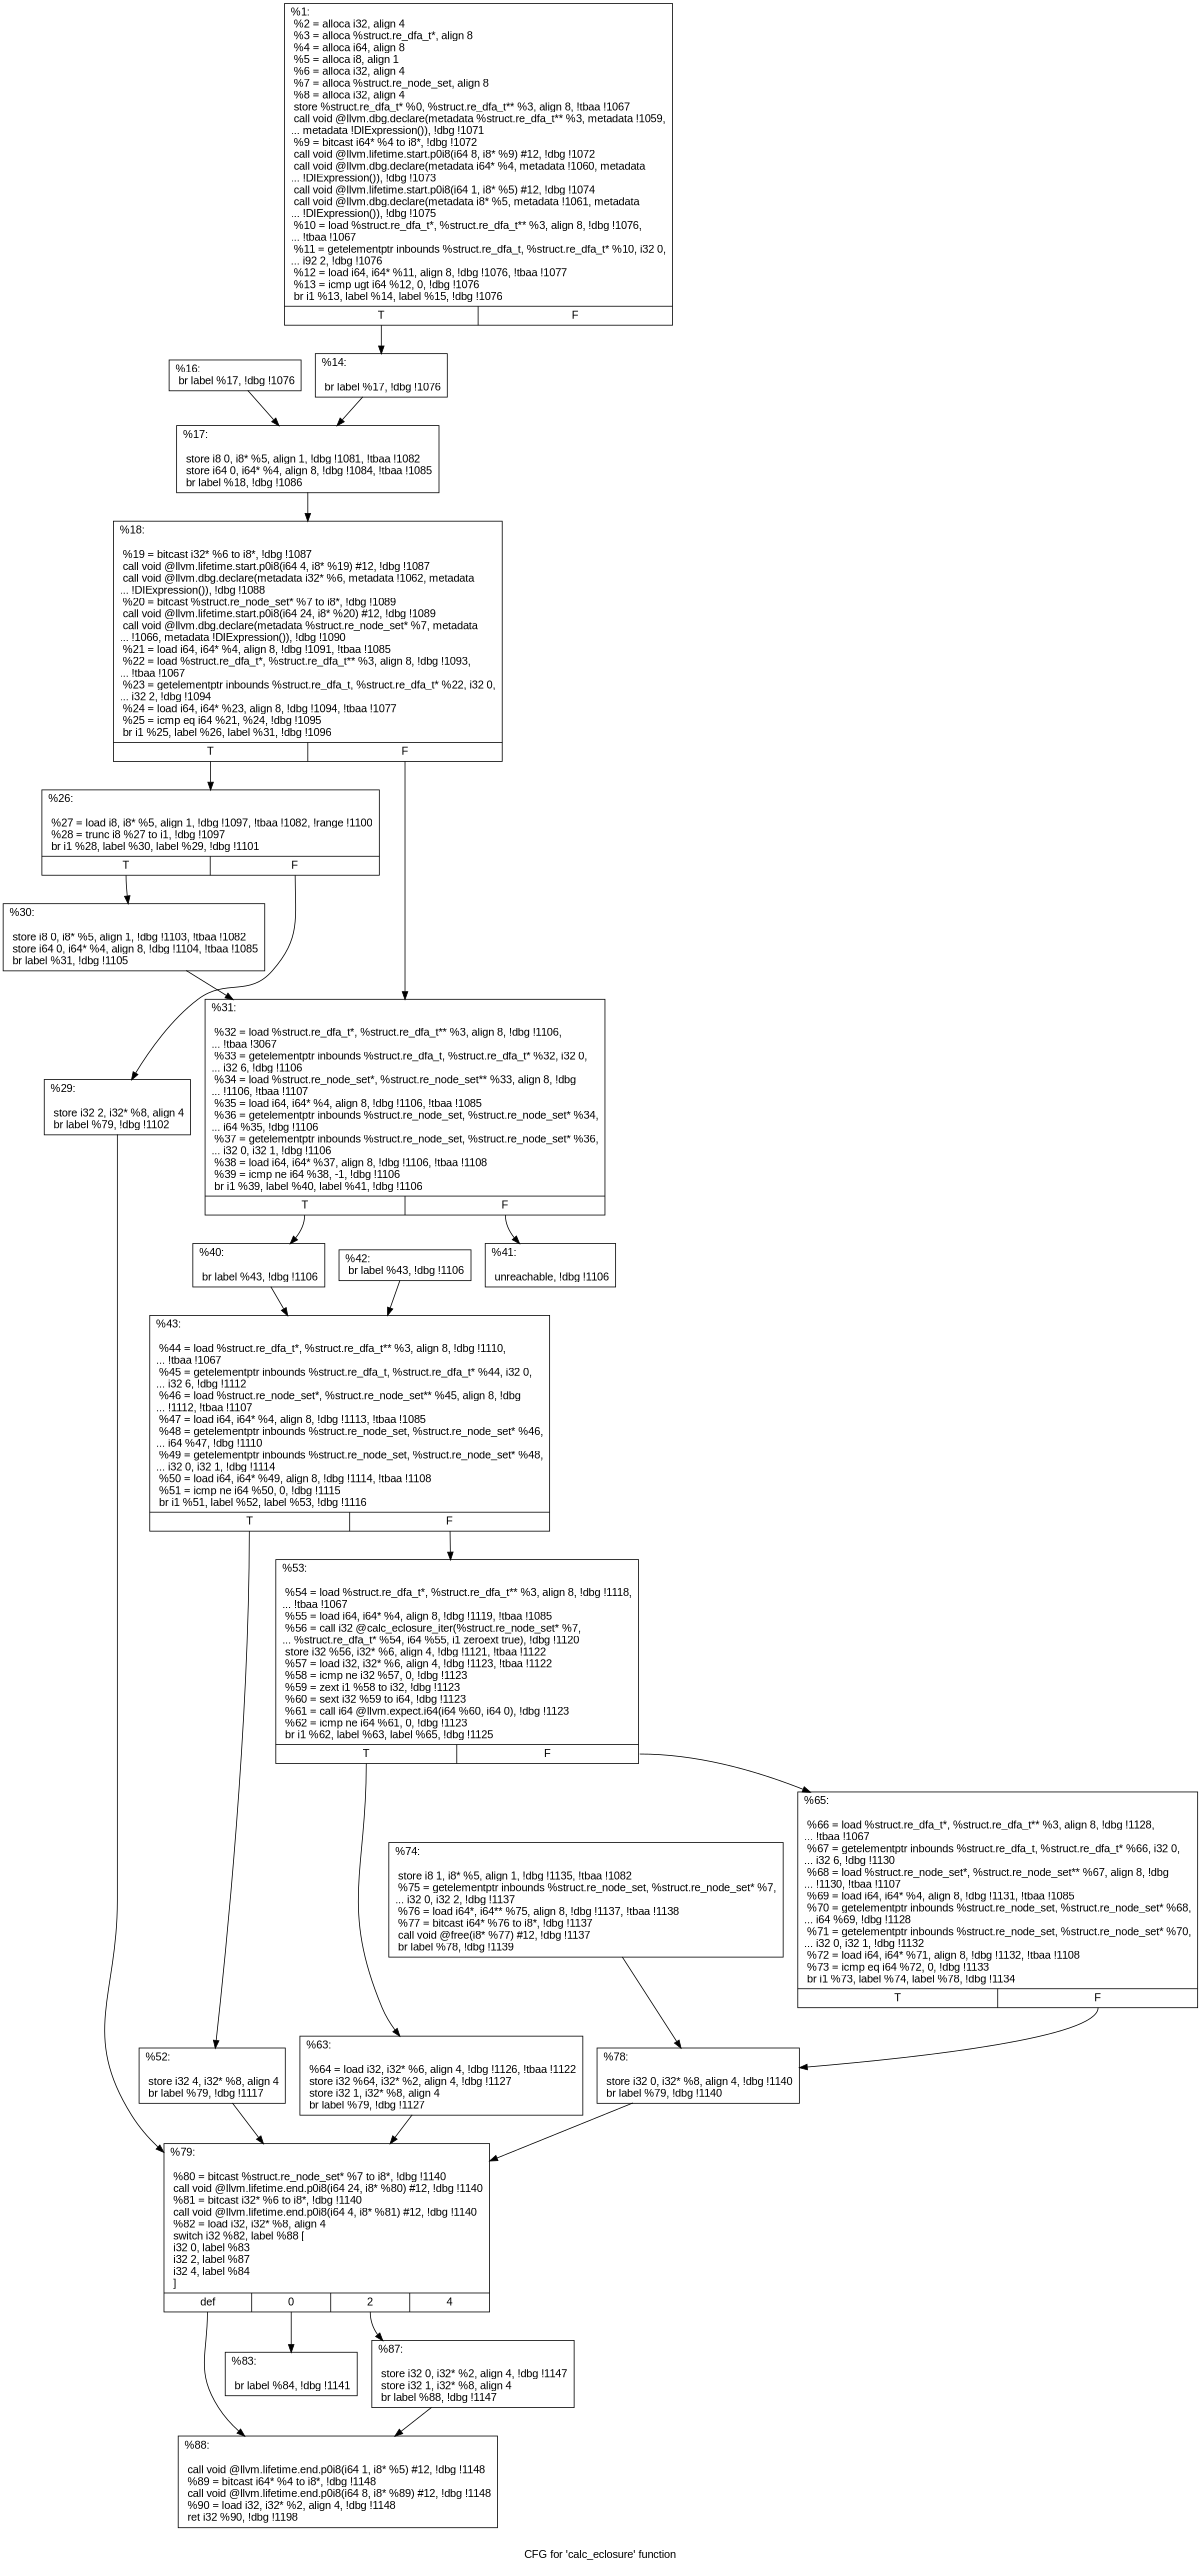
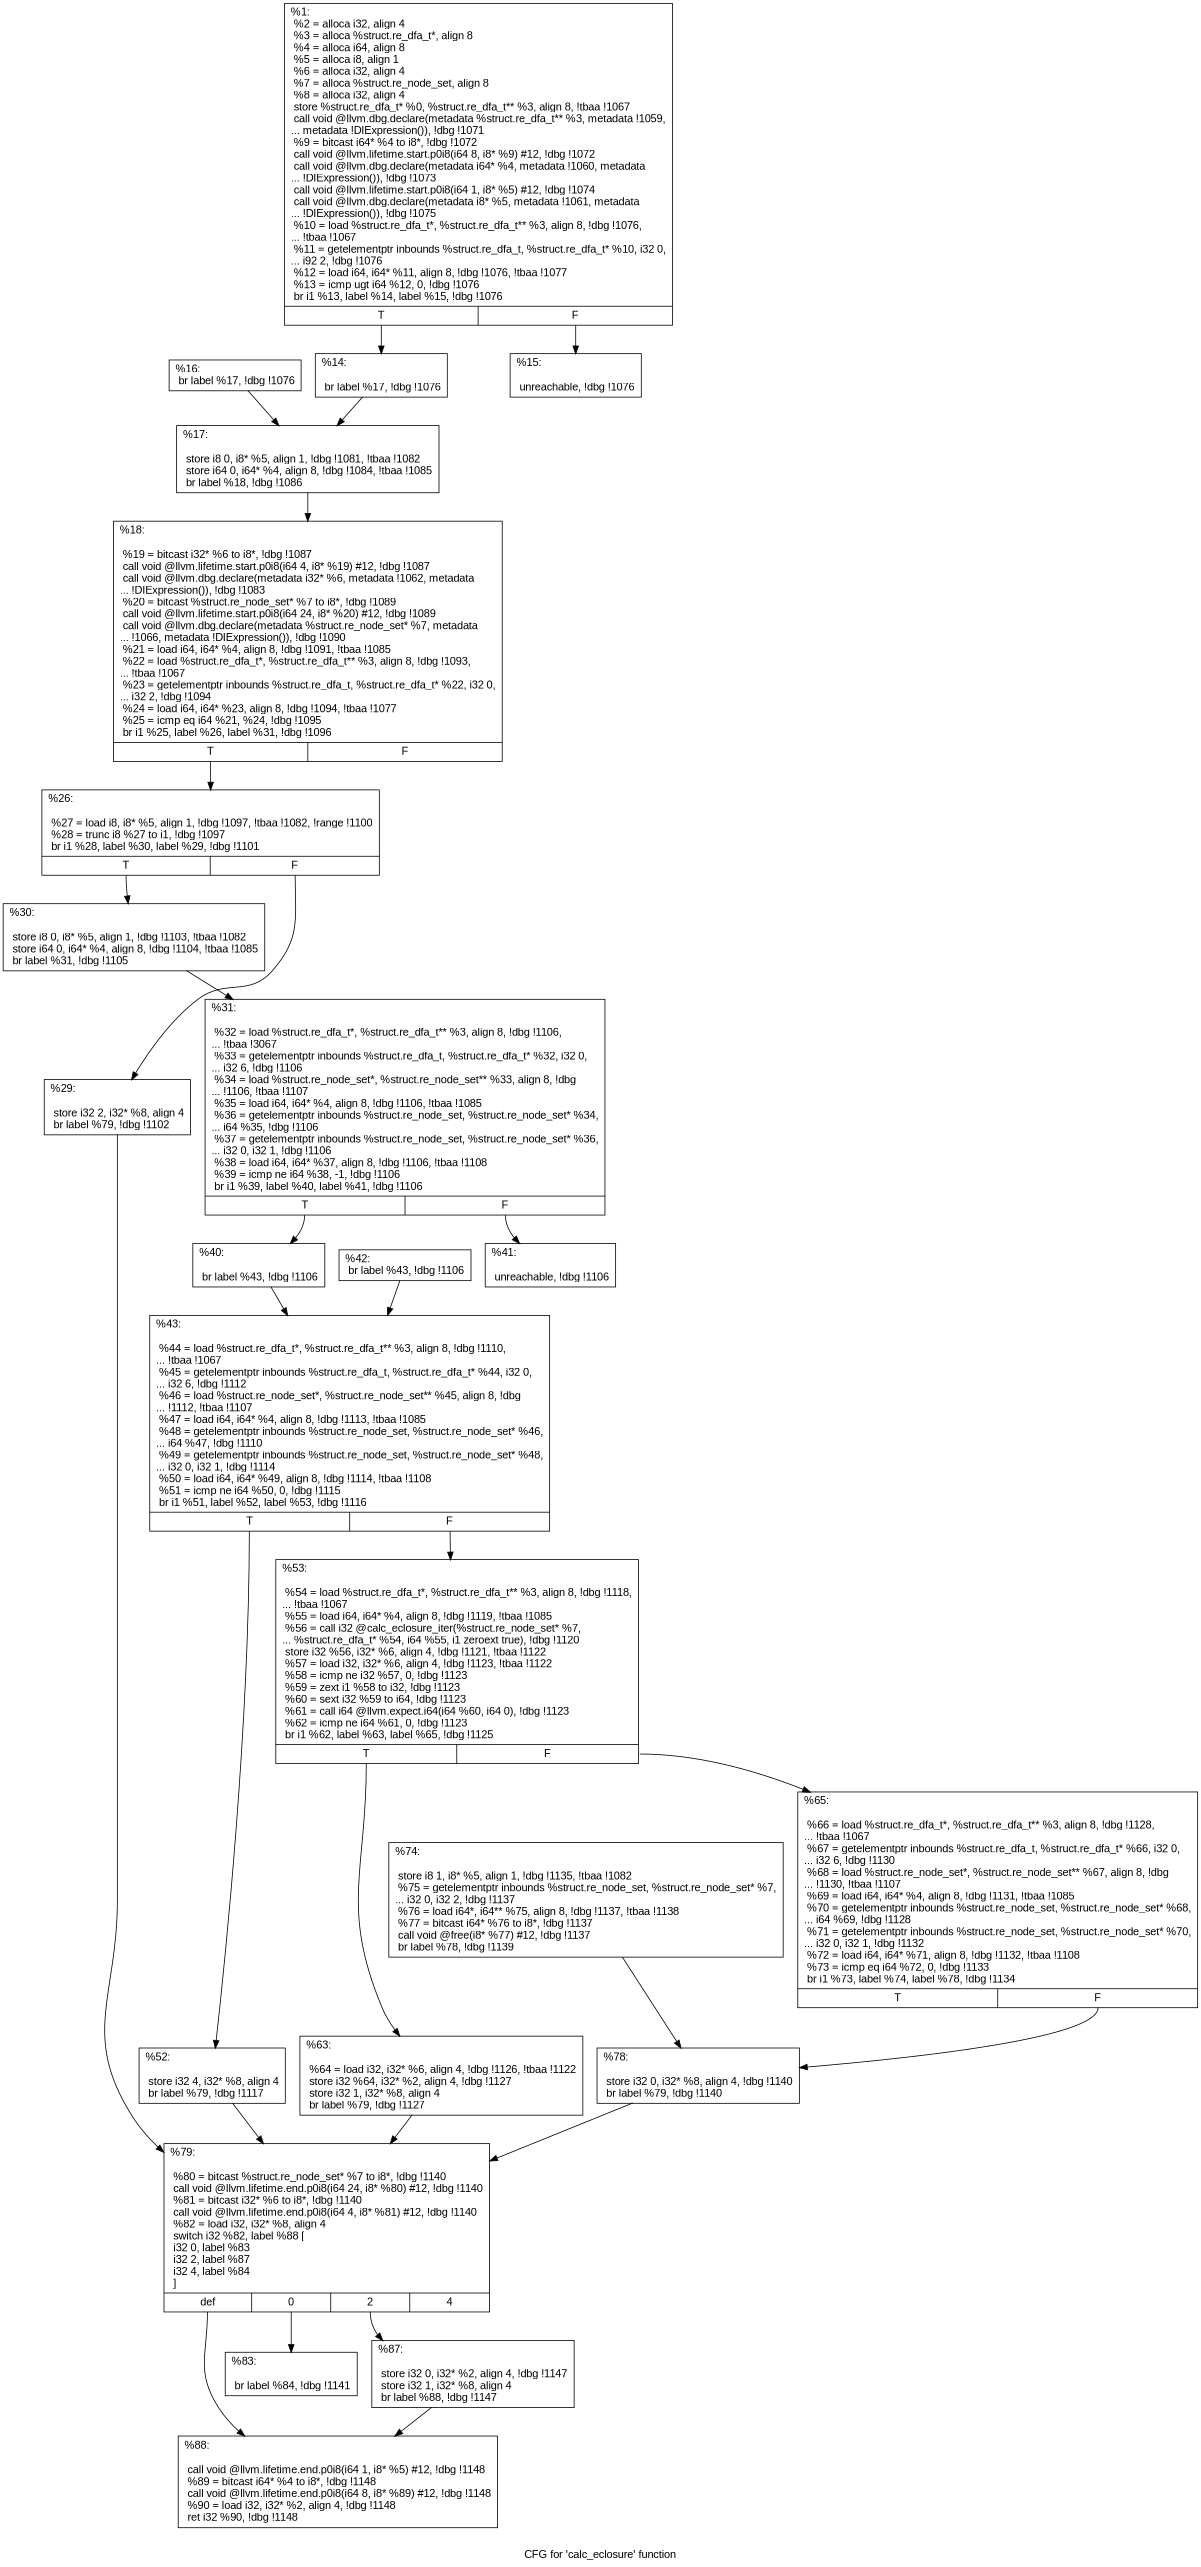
node "%15:": added
node "%18:": text "... !DIExpression()), !dbg !1088" -> "... !DIExpression()), !dbg !1083"
edge "%18:" -> "%31:": removed
node "%88:": text "ret i32 %90, !dbg !1198" -> "ret i32 %90, !dbg !1148"
